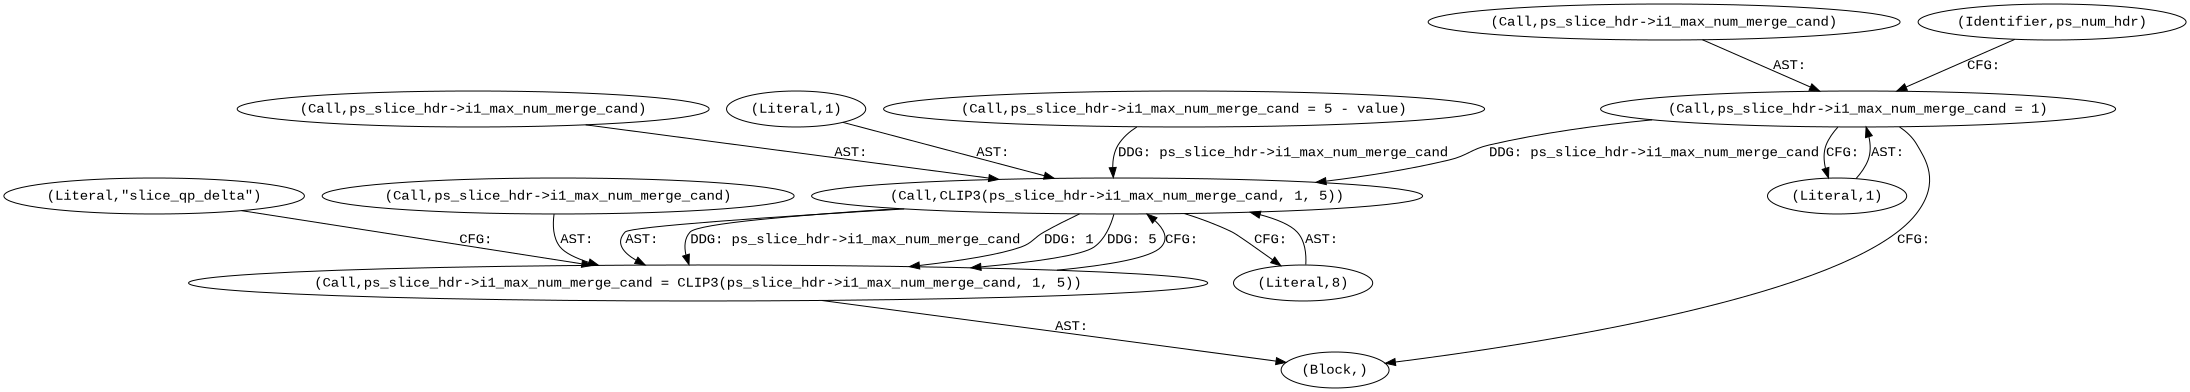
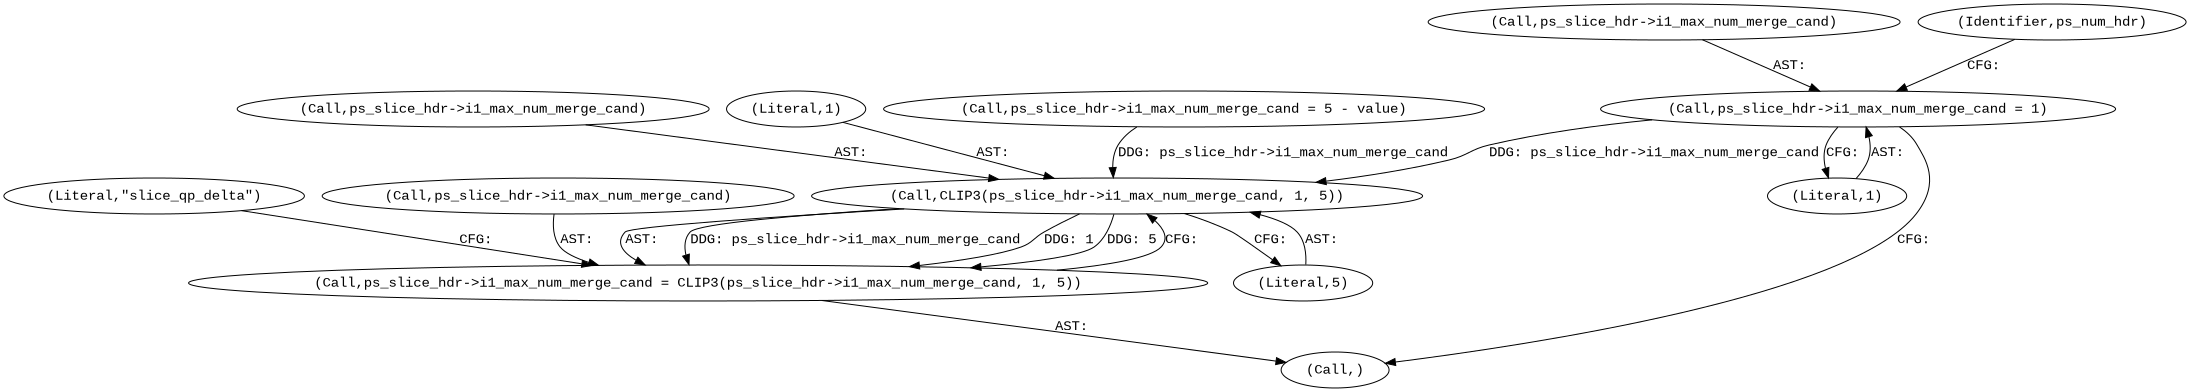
node "(Literal,8)": label "(Literal,8)" -> "(Literal,5)"
node "(Block,)": label "(Block,)" -> "(Call,)"
